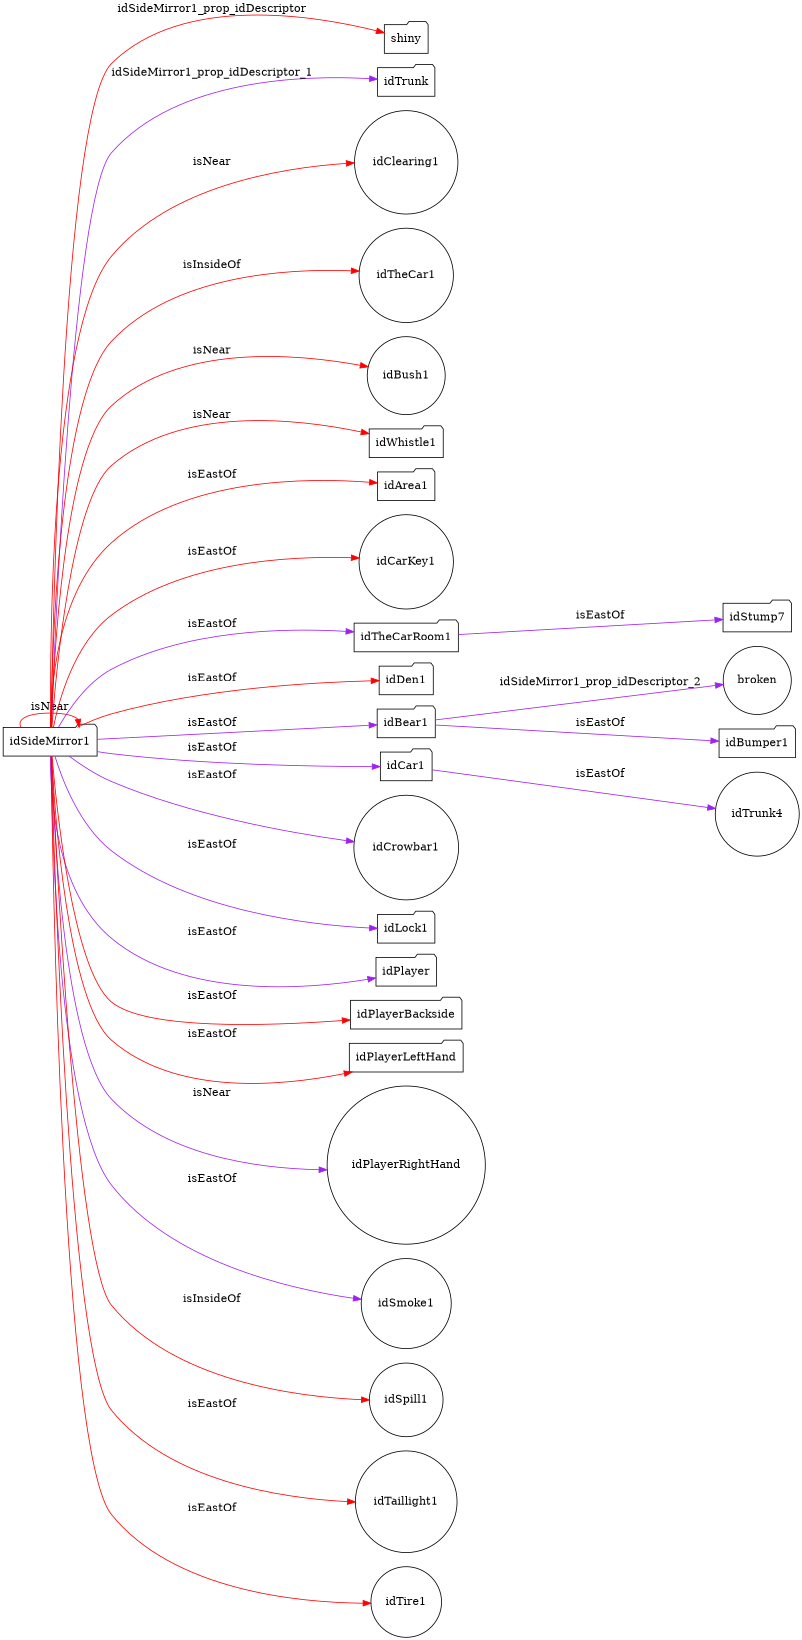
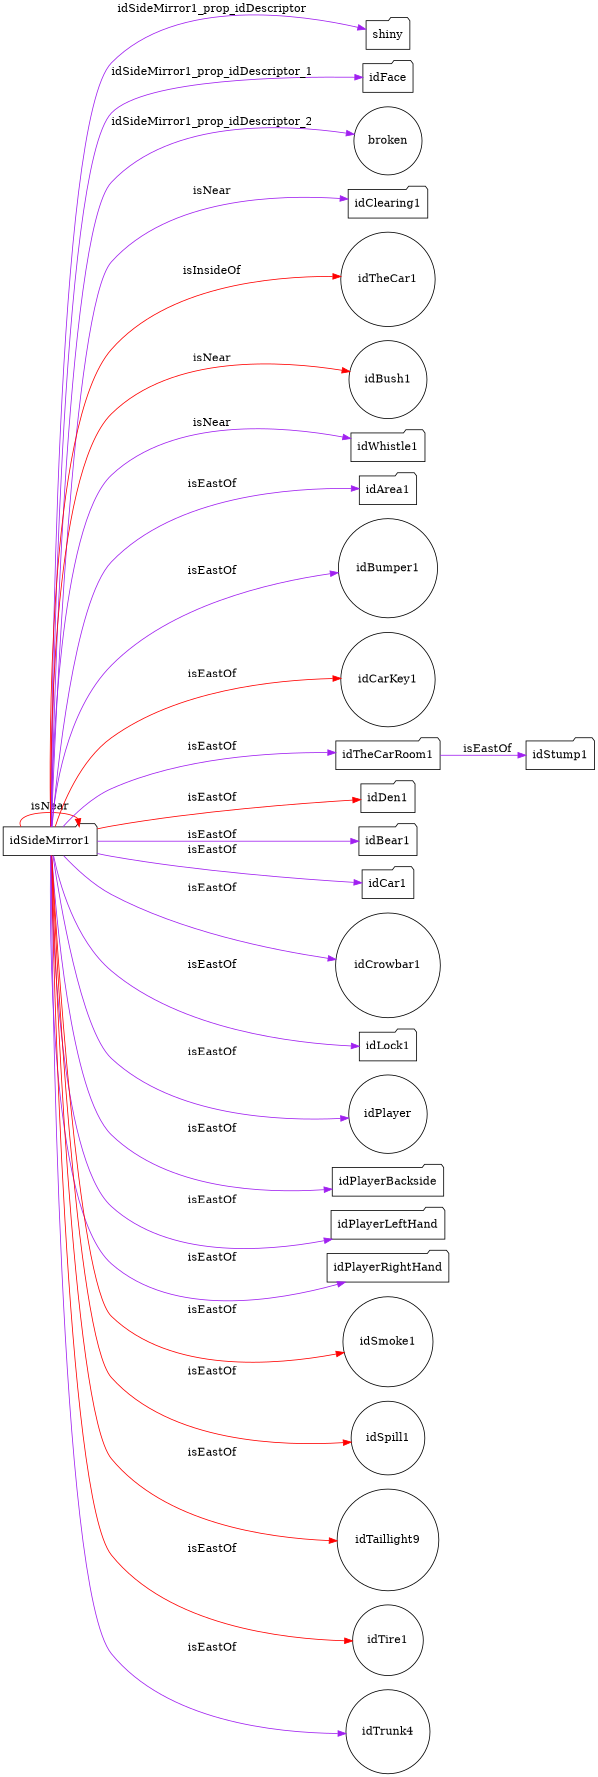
node "idTrunk": label "idTrunk" -> "idFace"
node "idClearing1": shape circle -> folder
edge "idSideMirror1" -> "shiny": color red -> purple
edge "idSideMirror1" -> "idClearing1": color red -> purple
edge "idSideMirror1" -> "idWhistle1": color red -> purple
edge "idSideMirror1" -> "idArea1": color red -> purple
node "idStump7": label "idStump7" -> "idStump1"
edge "idBear1" -> "broken": now "idSideMirror1" -> "broken"
edge "idBear1" -> "idBumper1": now "idSideMirror1" -> "idBumper1"
node "idBumper1": shape folder -> circle
edge "idCar1" -> "idTrunk4": now "idSideMirror1" -> "idTrunk4"
node "idPlayer": shape folder -> circle
edge "idSideMirror1" -> "idPlayerBackside": color red -> purple
edge "idSideMirror1" -> "idPlayerLeftHand": color red -> purple
edge "idSideMirror1" -> "idPlayerRightHand": label "isNear" -> "isEastOf"
edge "idSideMirror1" -> "idSmoke1": color purple -> red
node "idPlayerRightHand": shape circle -> folder
edge "idSideMirror1" -> "idSpill1": label "isInsideOf" -> "isEastOf"
node "idTaillight1": label "idTaillight1" -> "idTaillight9"
